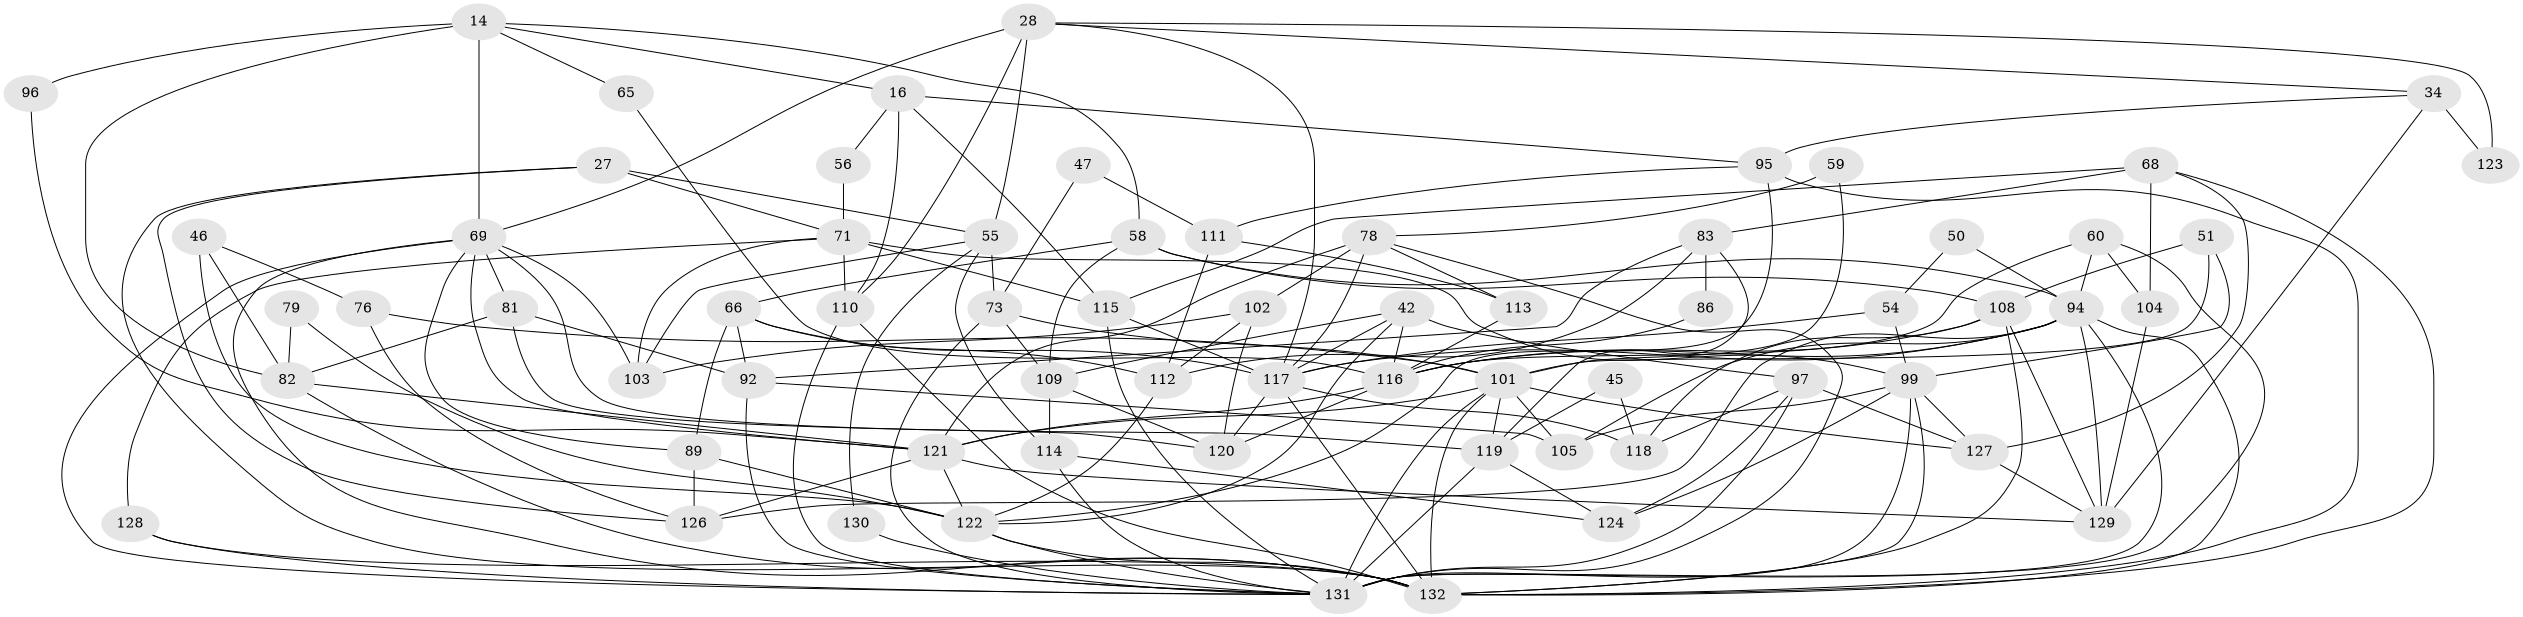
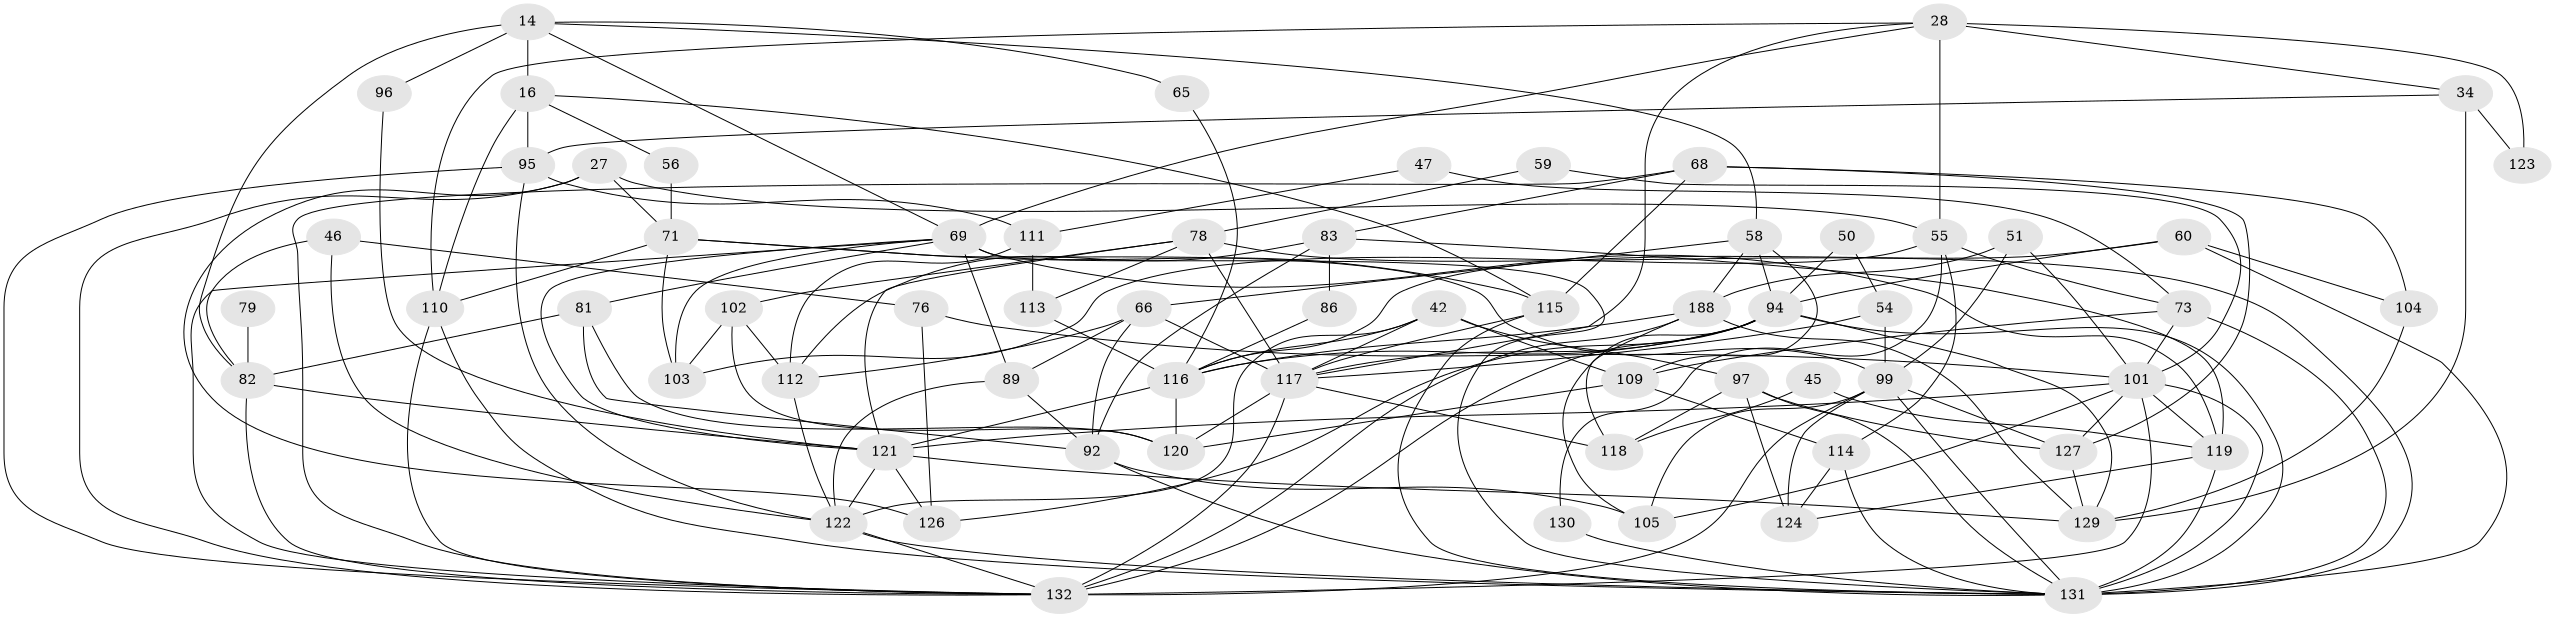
node "108": label "108" -> "188"
edge "79" -- "122": removed
edge "89" -- "126": now "89" -- "92"
node "128": removed
